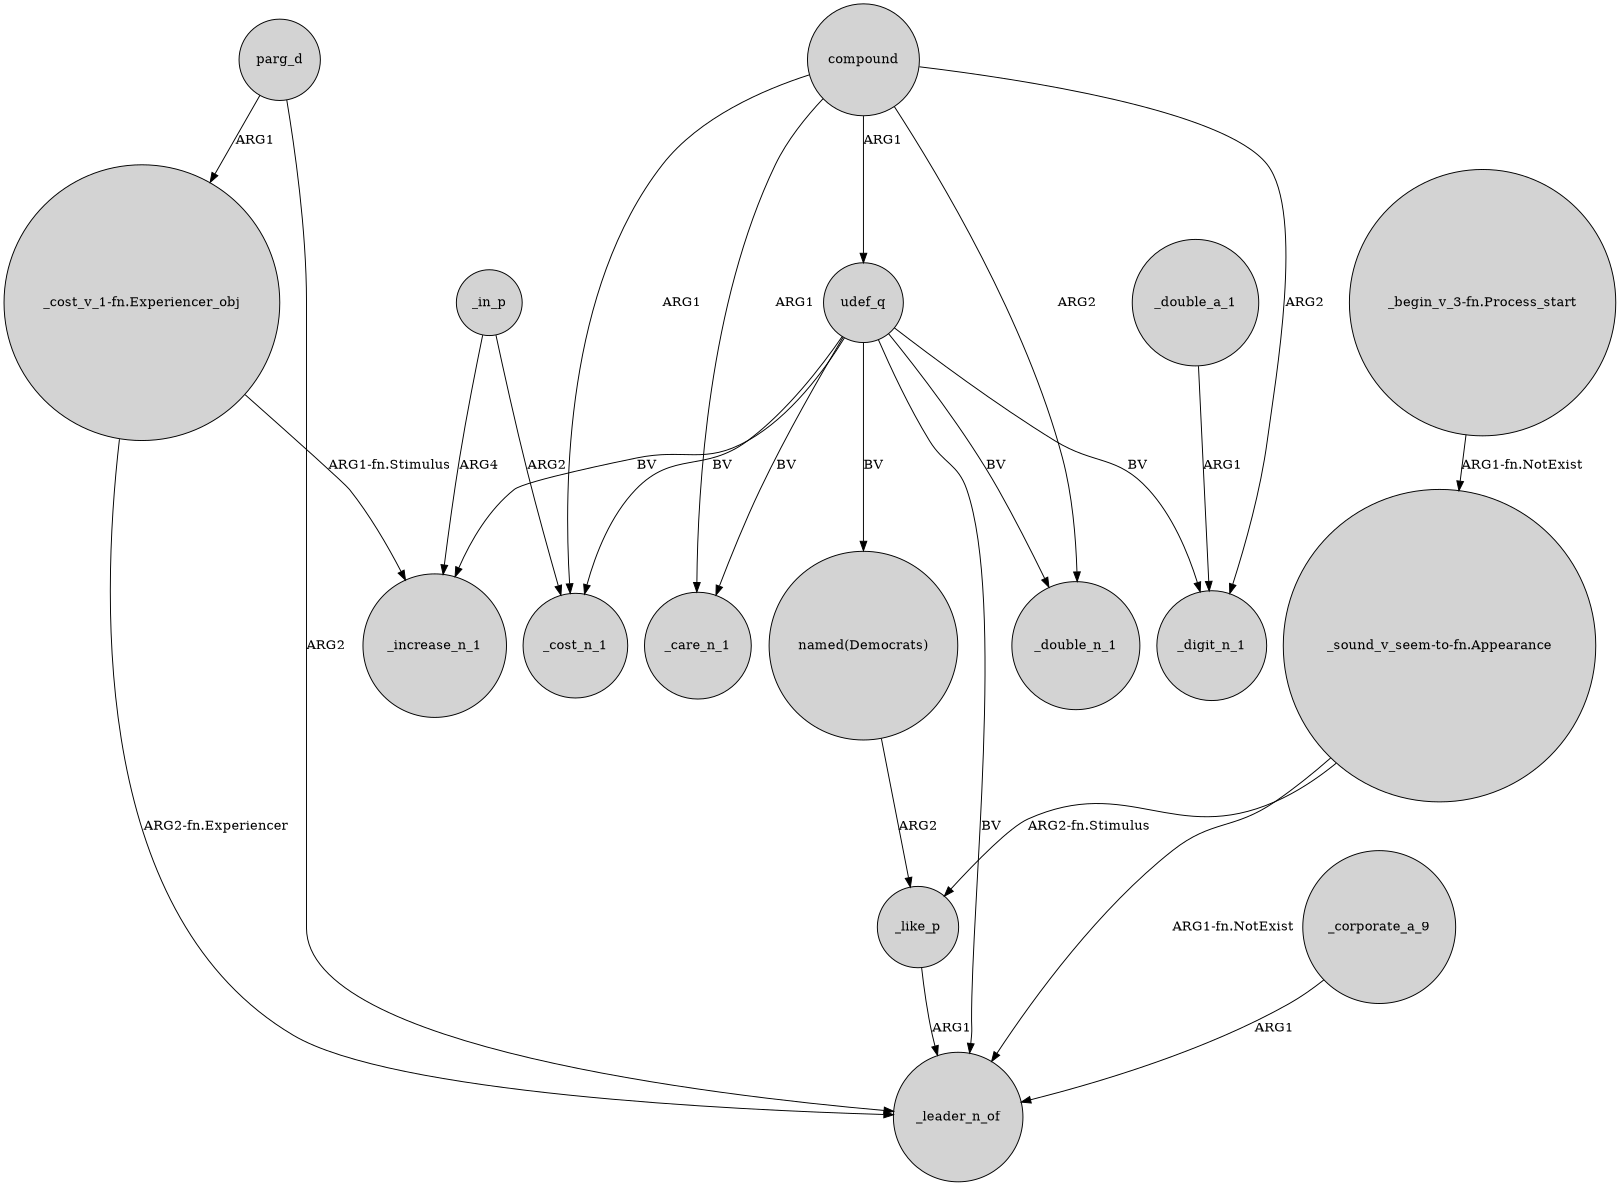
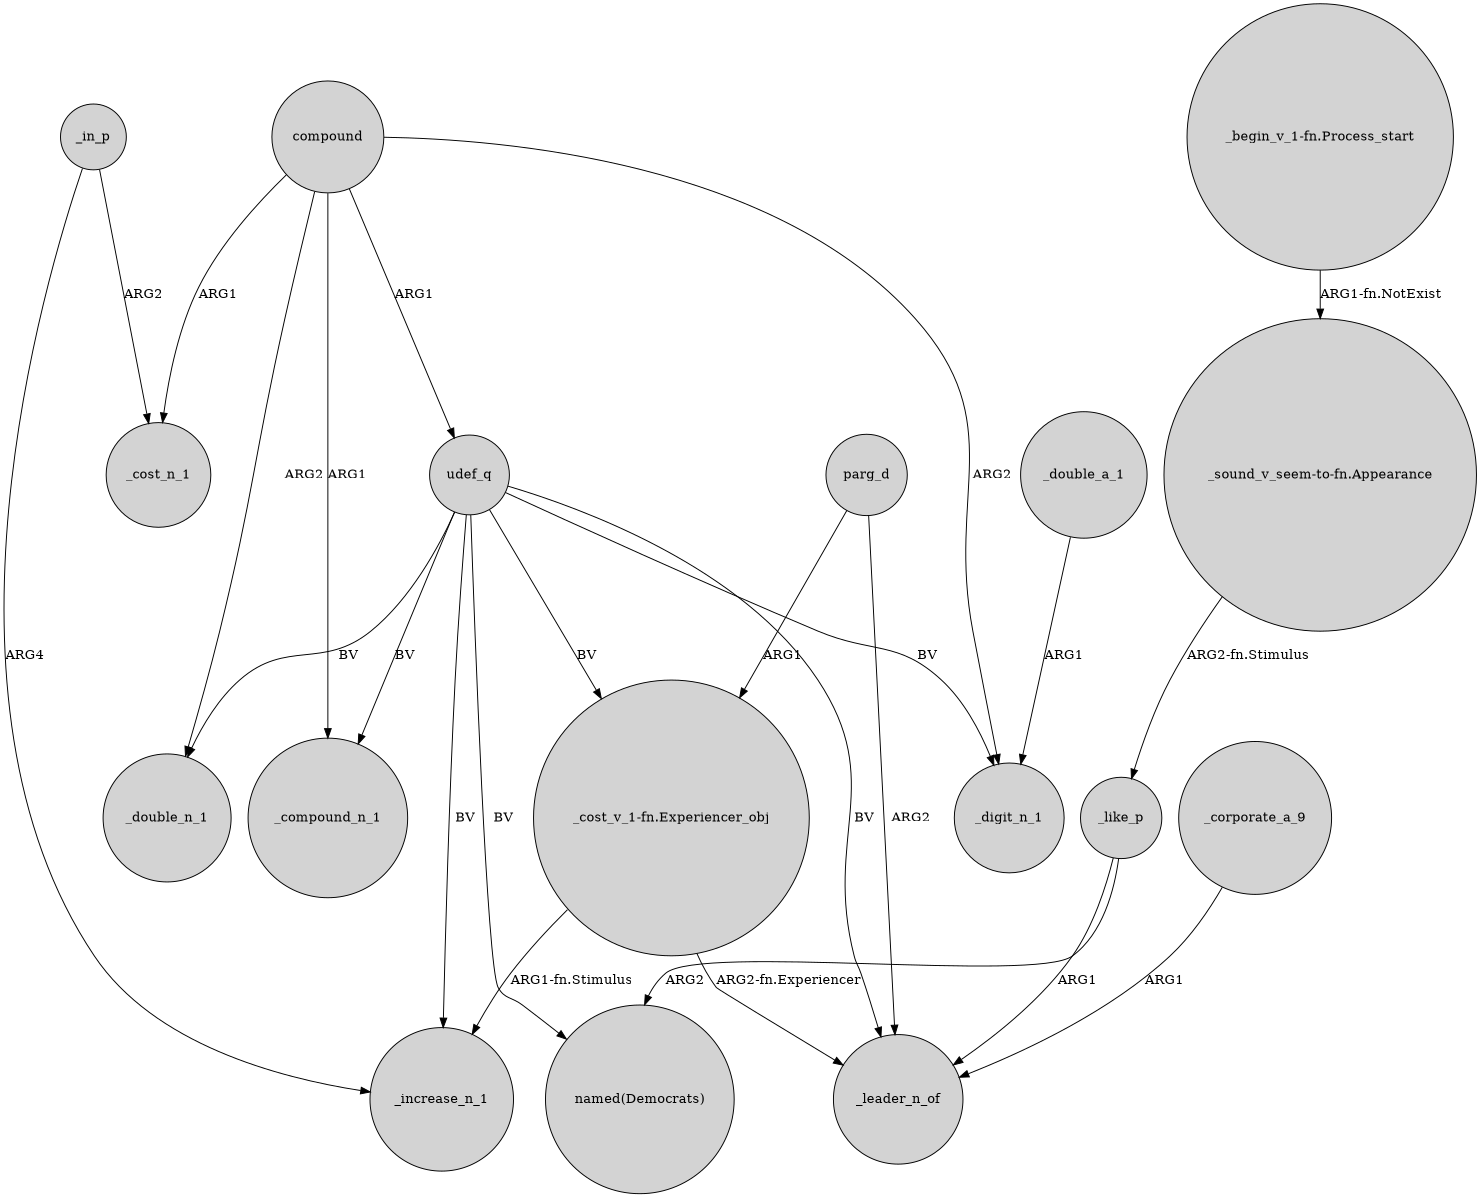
node "_begin_v_3-fn.Process_start": label "_begin_v_3-fn.Process_start" -> "_begin_v_1-fn.Process_start"
edge "udef_q" -> "_cost_n_1": now "udef_q" -> "_cost_v_1-fn.Experiencer_obj"
node "_care_n_1": label "_care_n_1" -> "_compound_n_1"
edge "named(Democrats)" -> "_like_p": reversed
edge "_sound_v_seem-to-fn.Appearance" -> "_leader_n_of": removed, label "ARG1-fn.NotExist"
